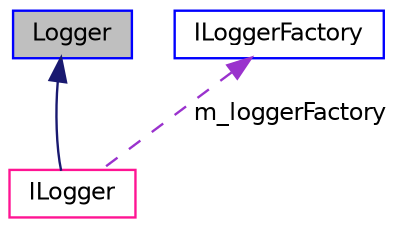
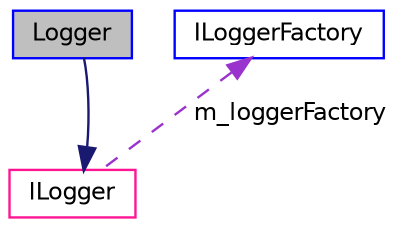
edge "ILogger" -> "Logger": reversed
